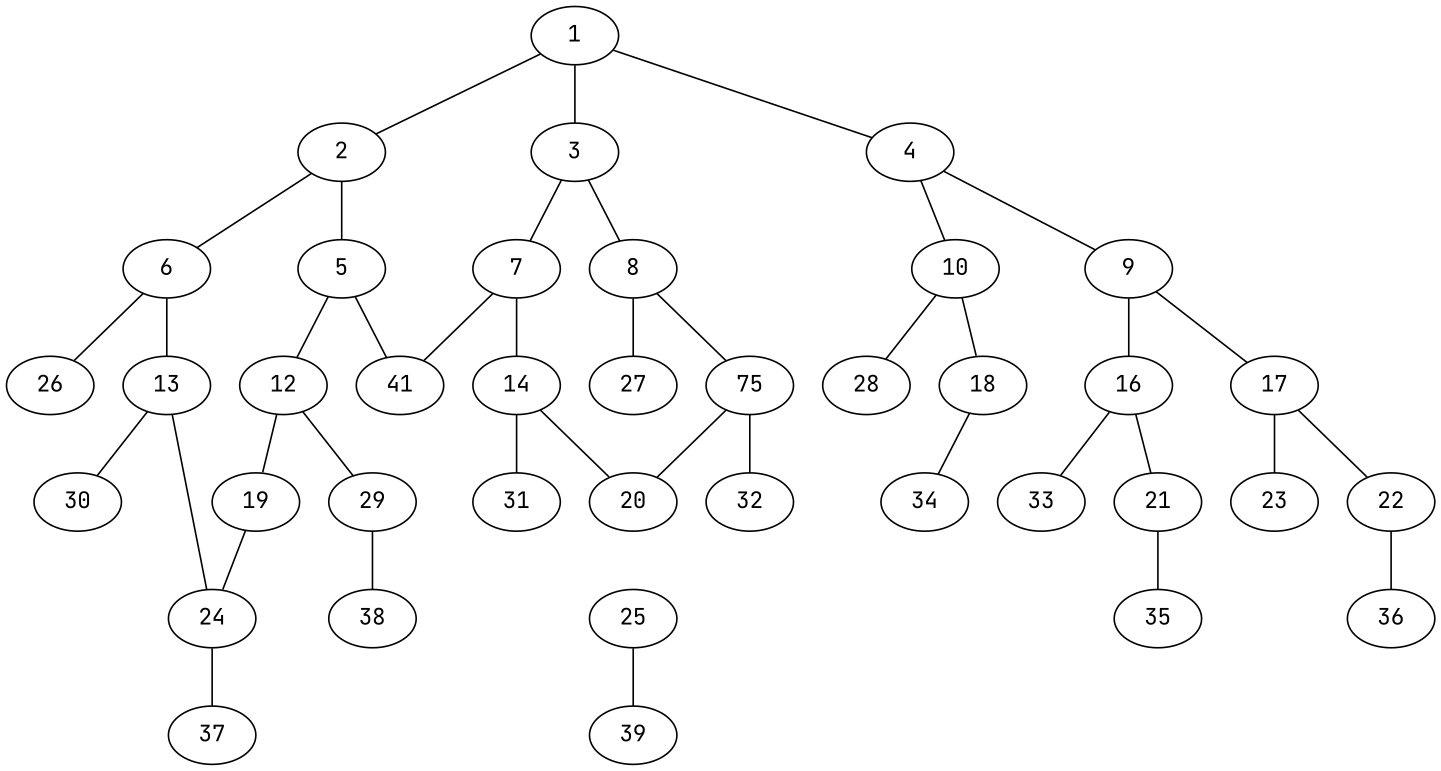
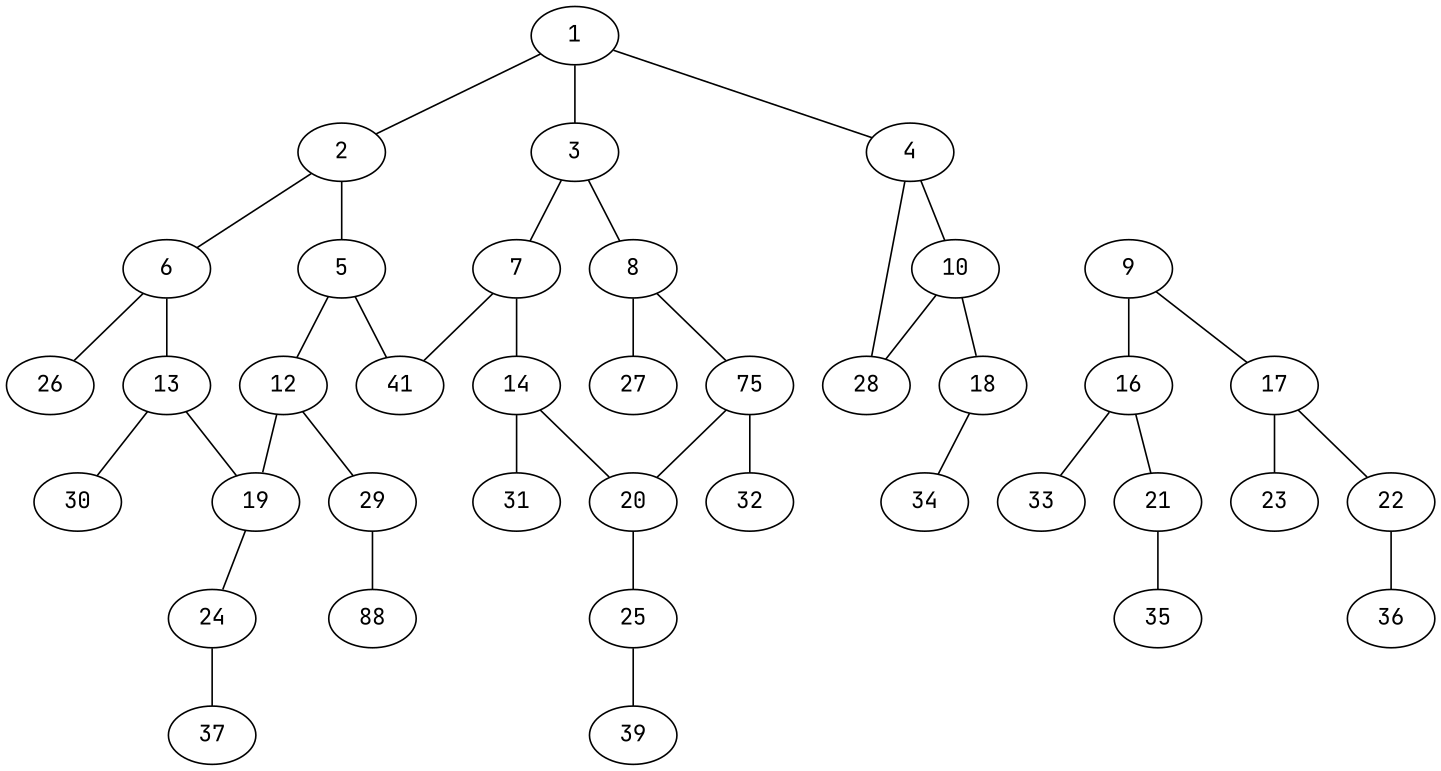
edge "4" -- "9": now "4" -- "28"
edge "13" -- "24": now "13" -- "19"
edge "20" -- "25": added
node "38": label "38" -> "88"
